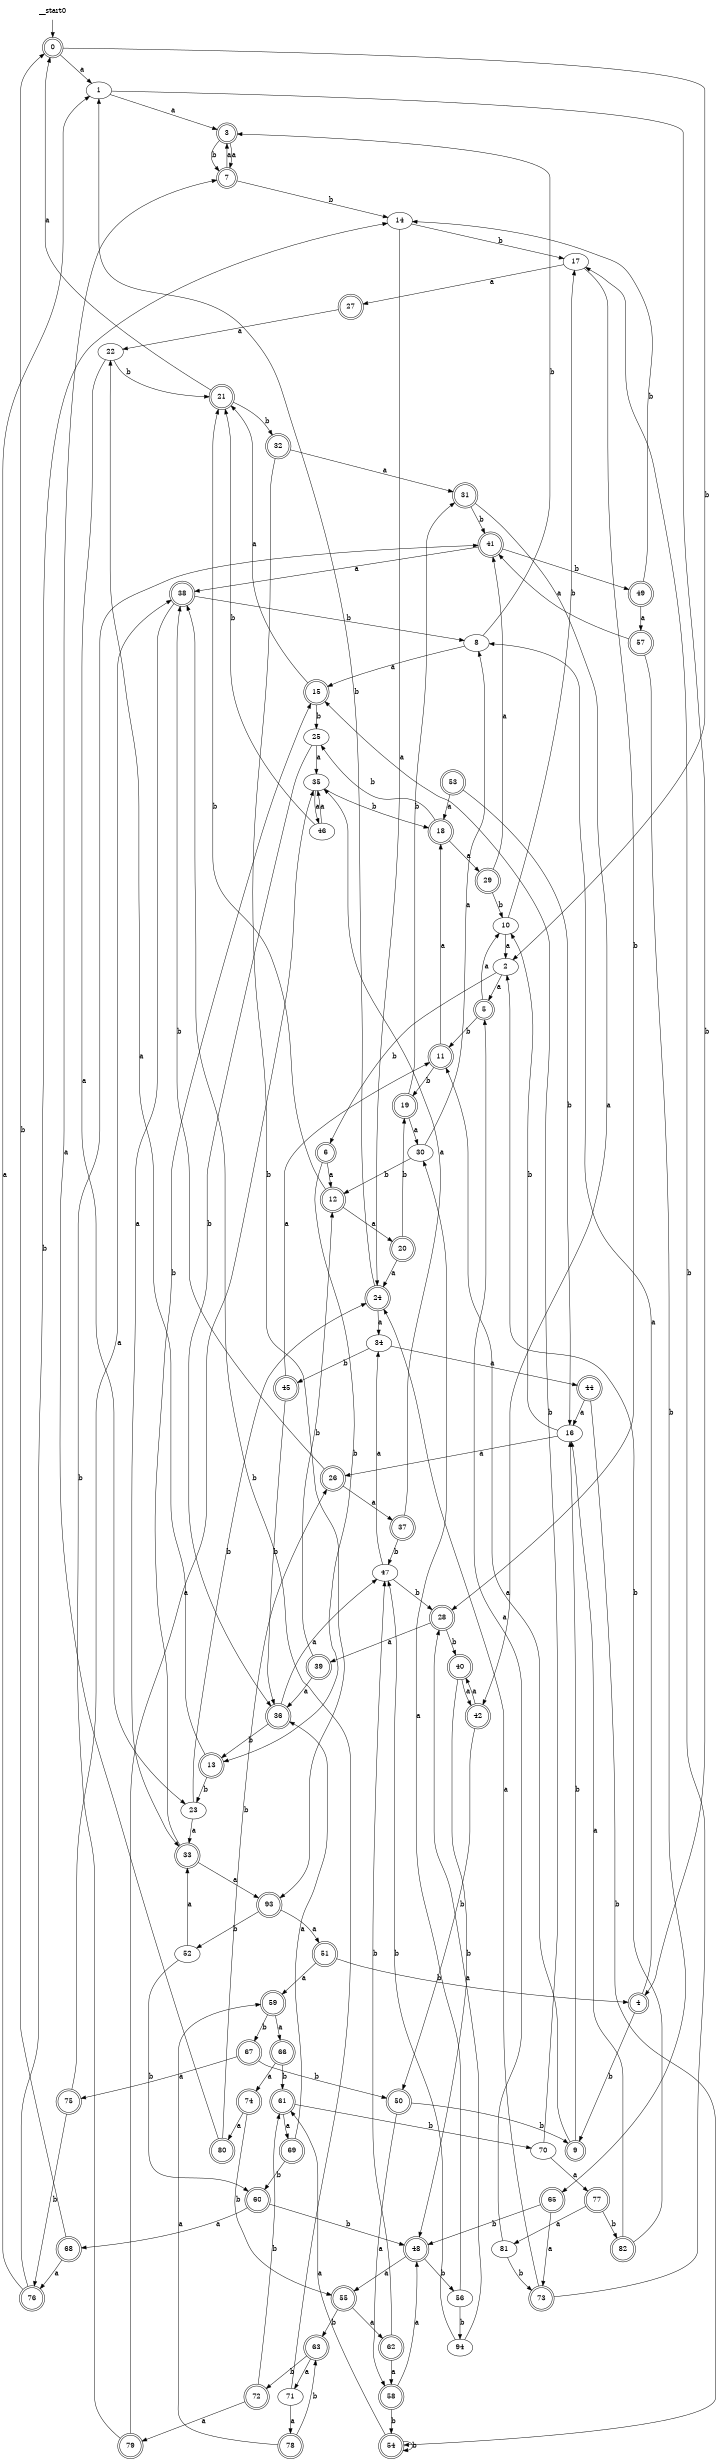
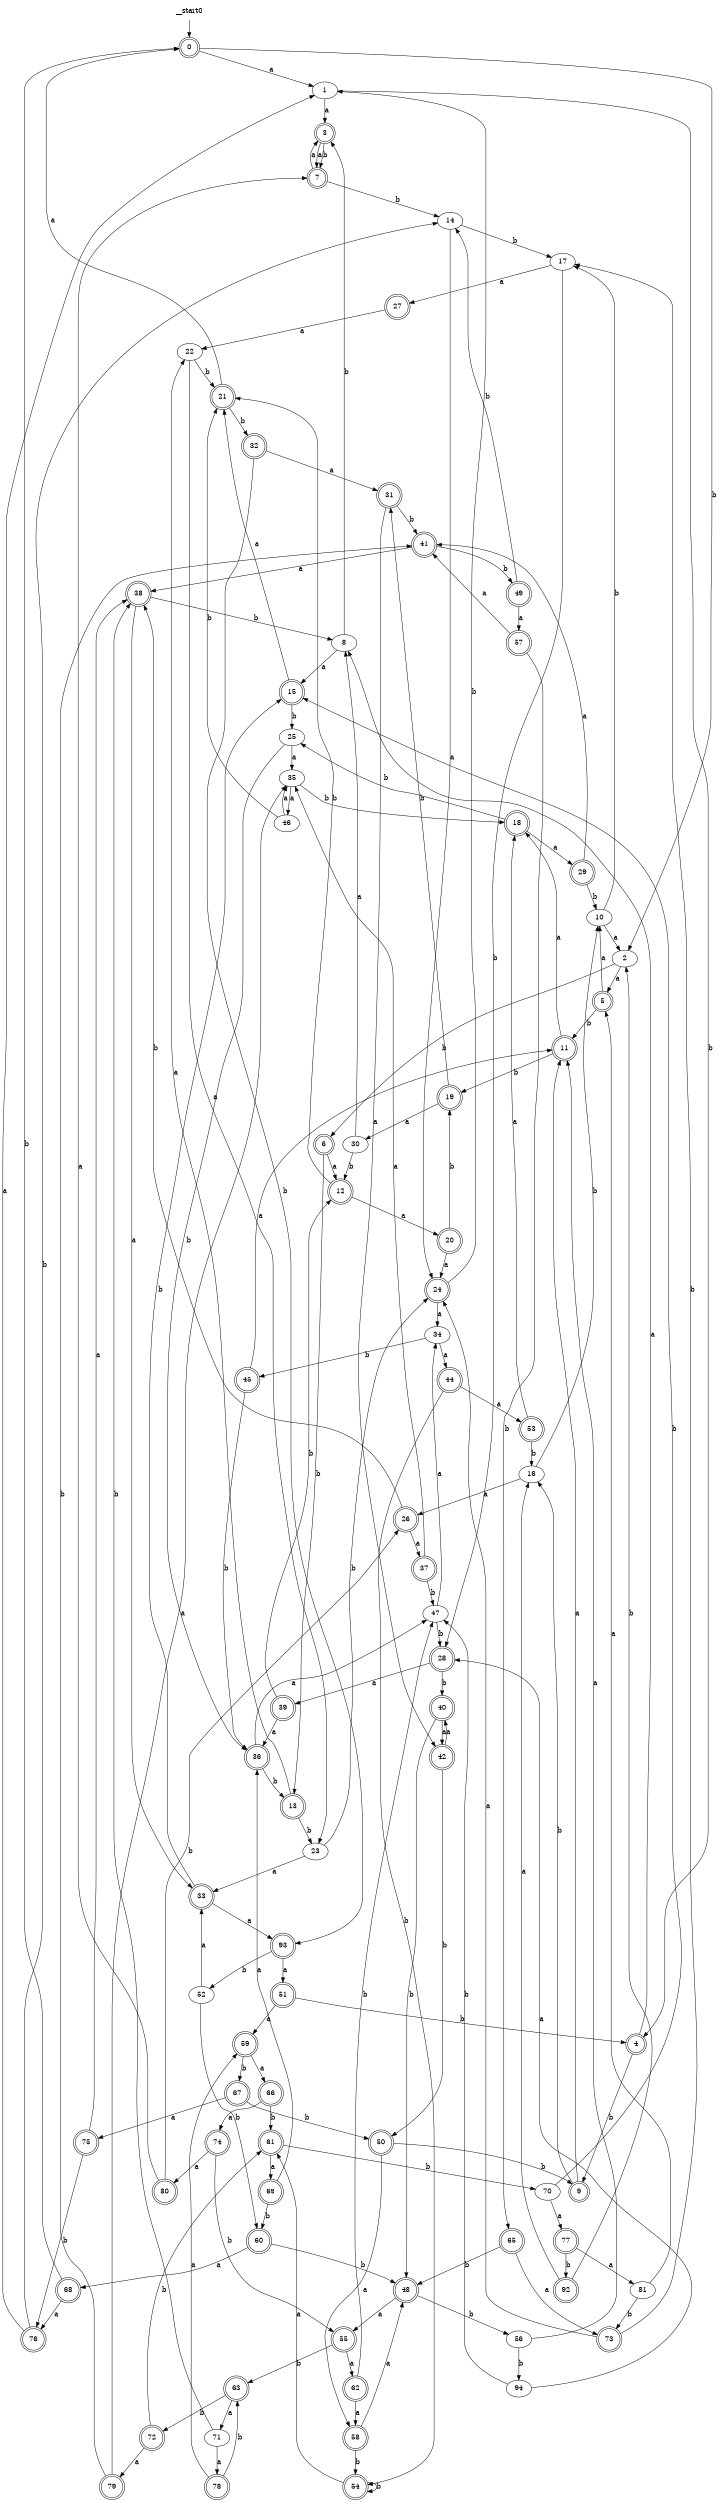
edge "44" -> "16": now "44" -> "53"
edge "56" -> "30": now "56" -> "11"
node "82": label "82" -> "92"
